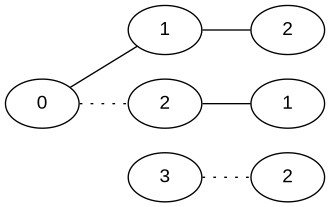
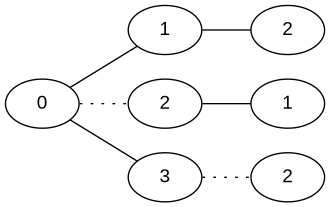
edge "0" -- "3": added
